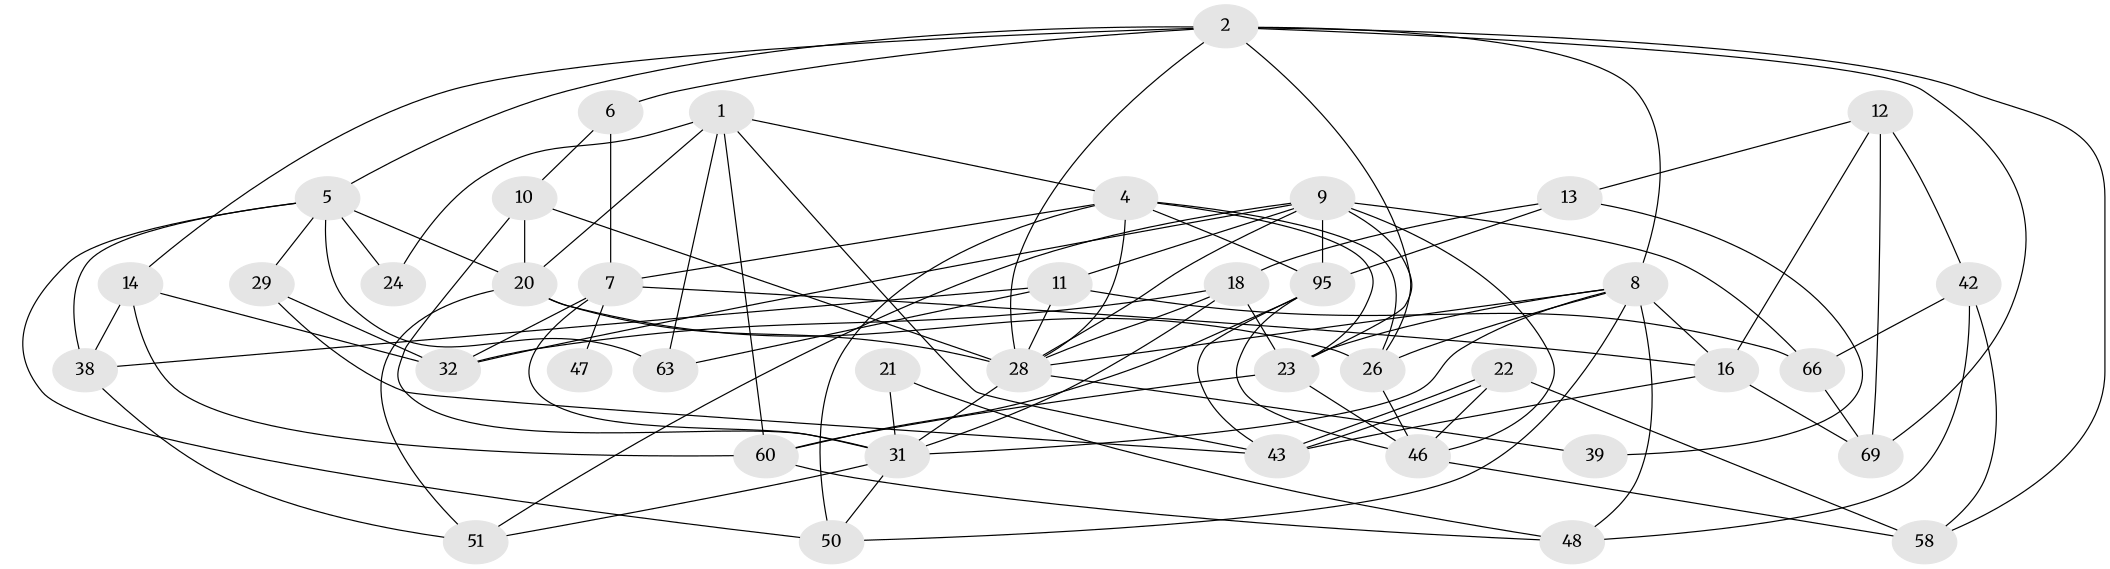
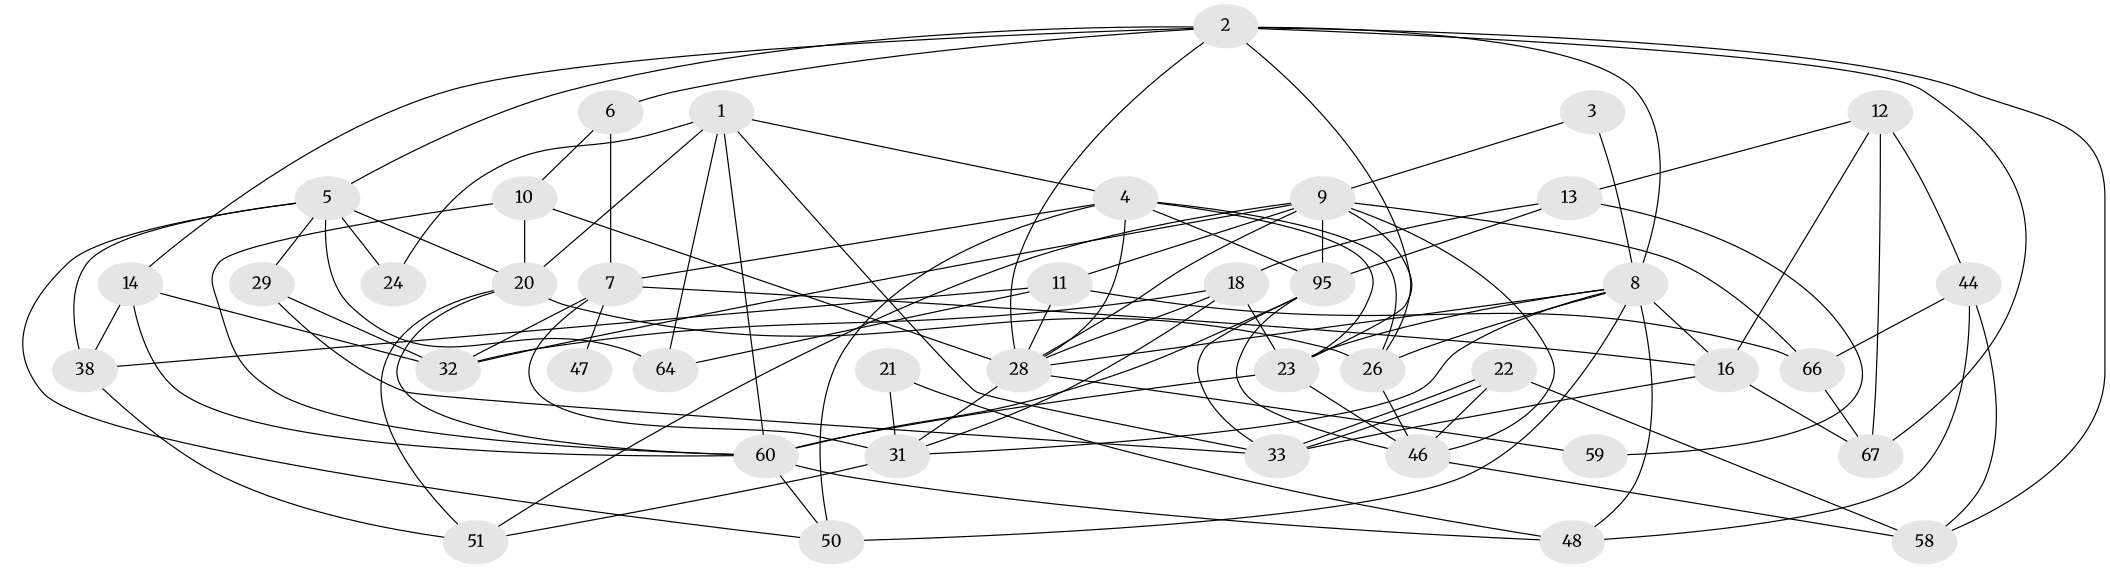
node "3": added
node "42": label "42" -> "44"
edge "20" -- "28": now "20" -- "60"
node "63": label "63" -> "64"
edge "10" -- "31": now "10" -- "60"
node "43": label "43" -> "33"
node "39": label "39" -> "59"
node "69": label "69" -> "67"
edge "31" -- "50": now "60" -- "50"
